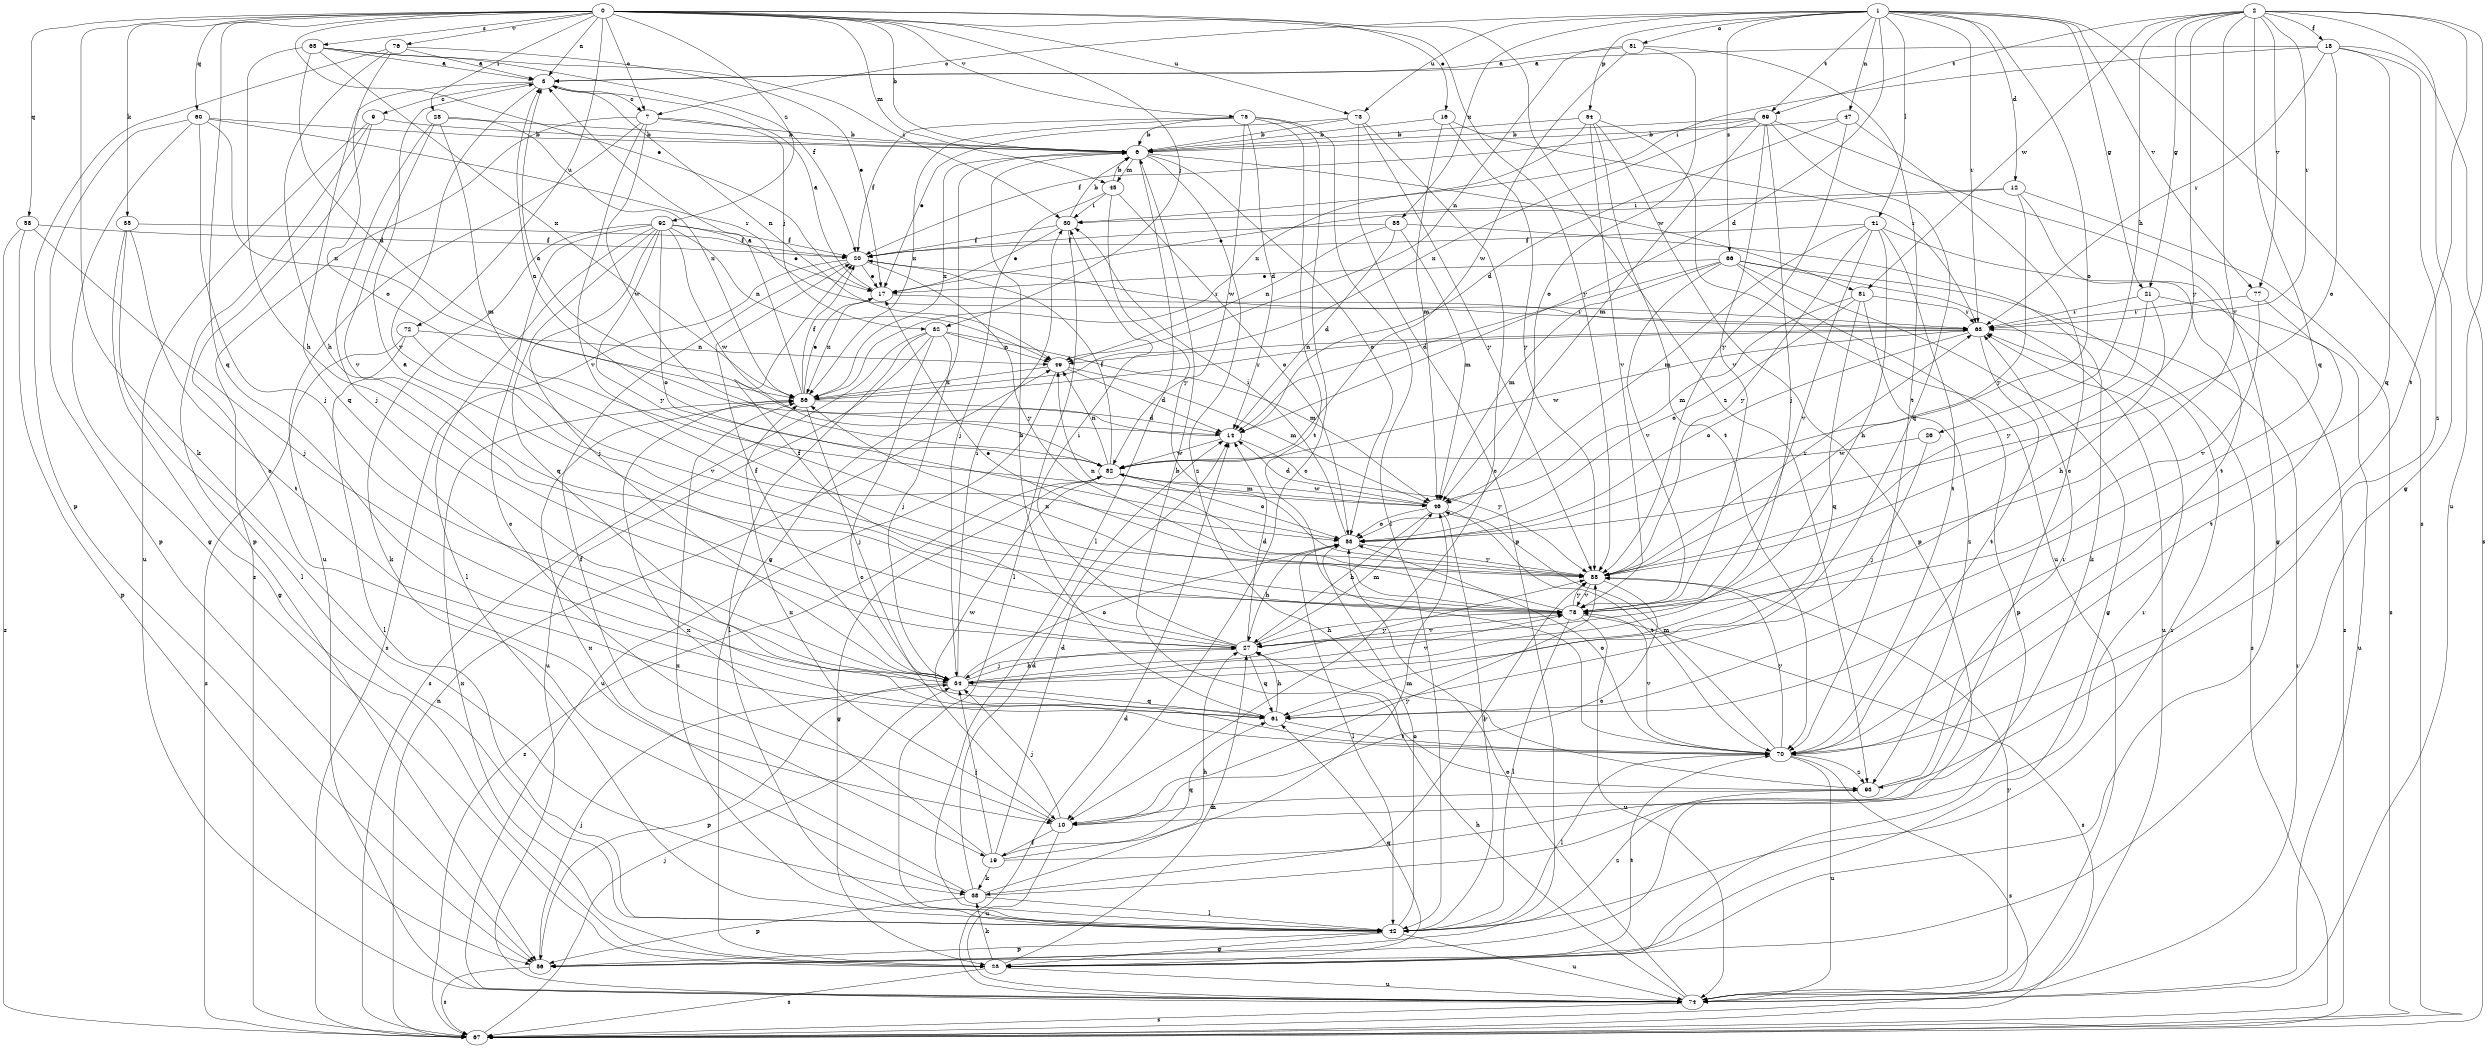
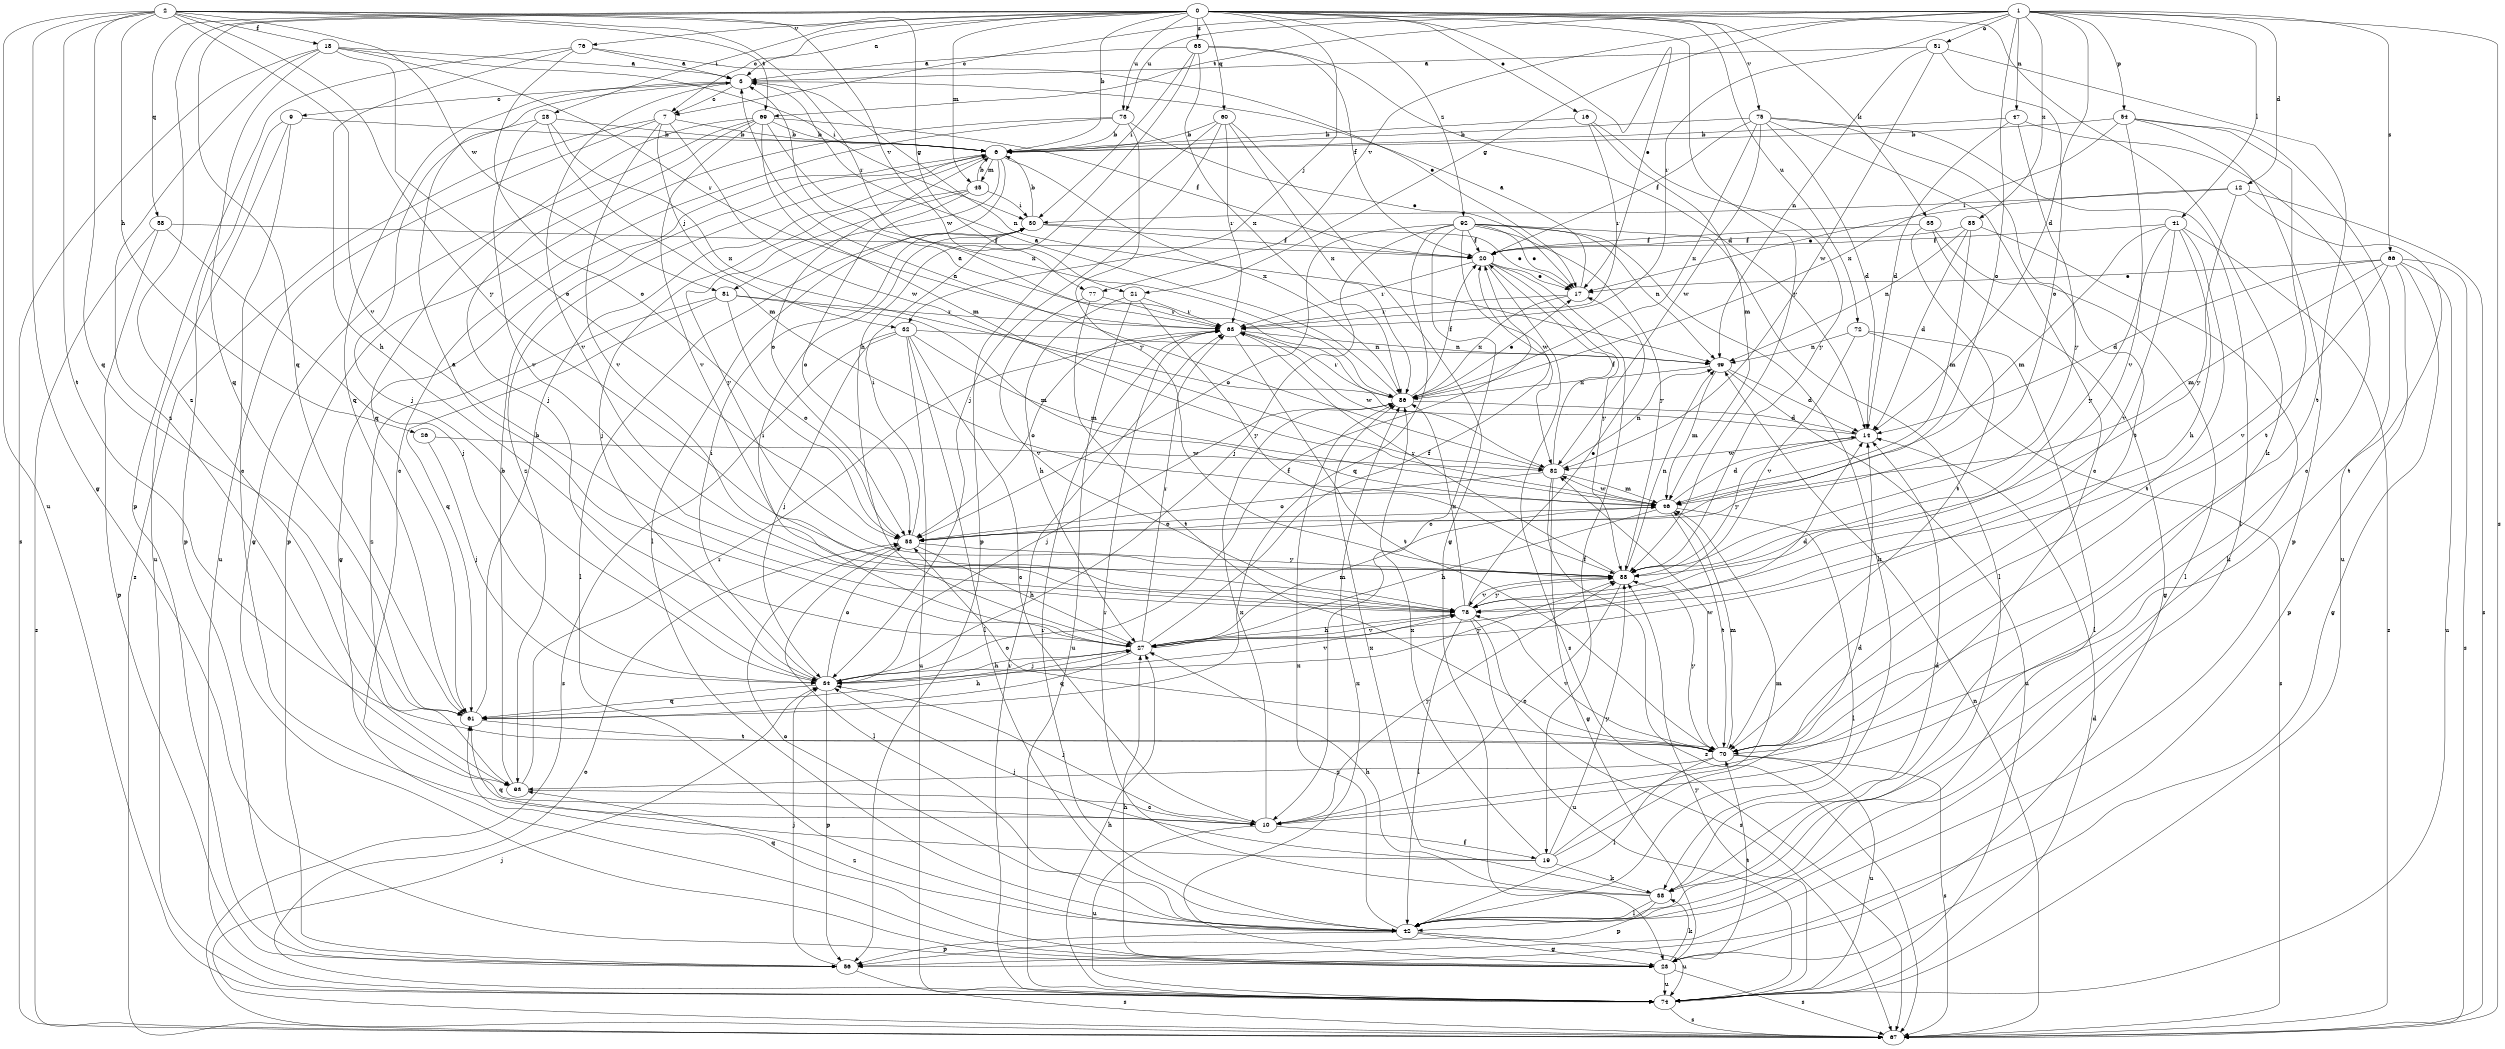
edge "27" -> "63": added, label "r"
